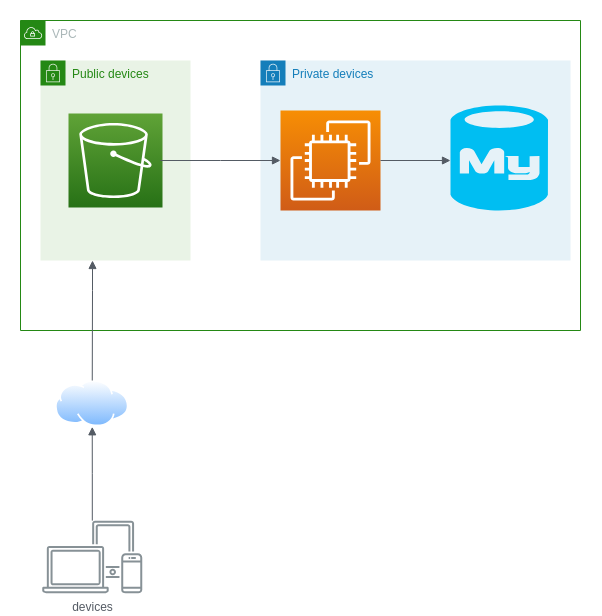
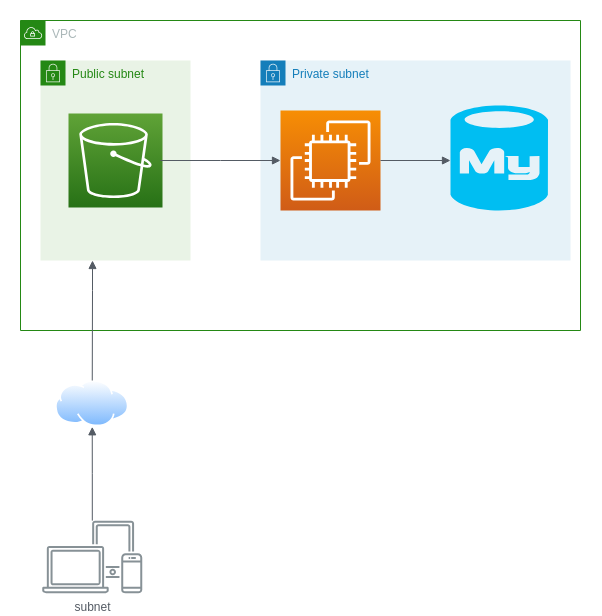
node "Public devices": label "Public devices" -> "Public subnet"
node "Private devices": label "Private devices" -> "Private subnet"
node "devices": label "devices" -> "subnet"
